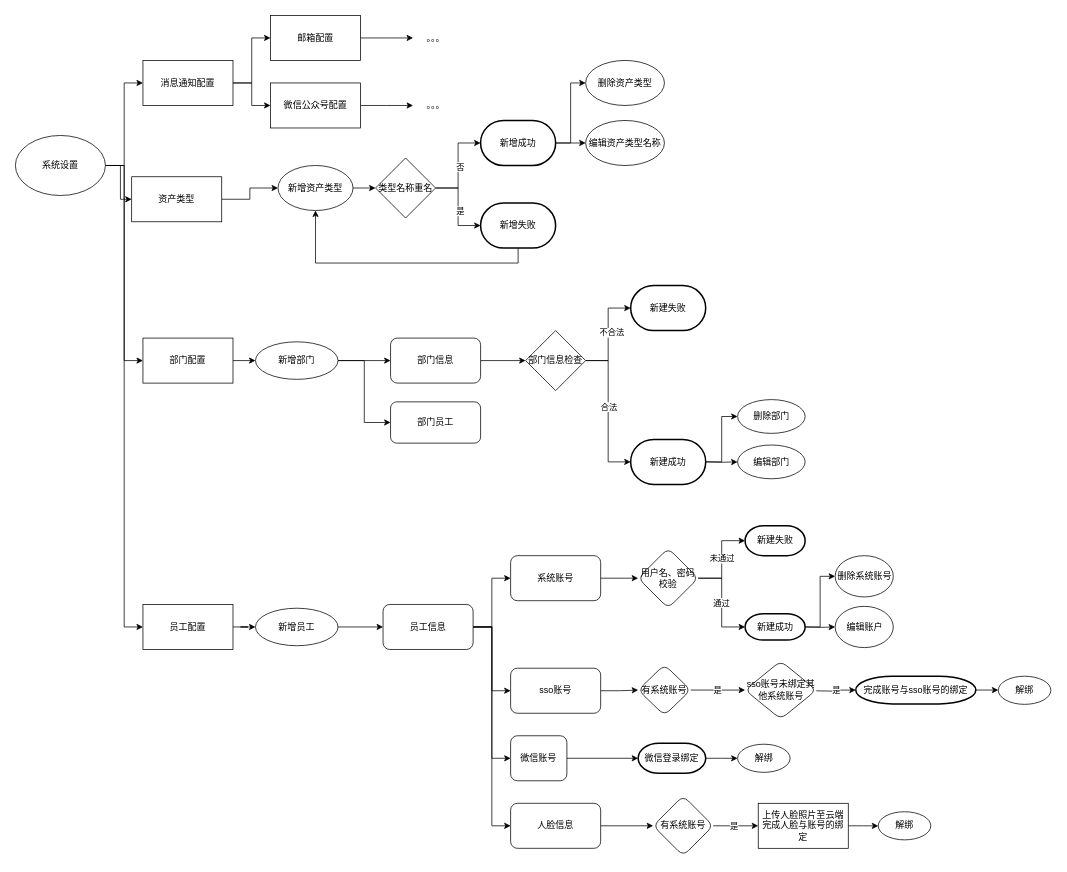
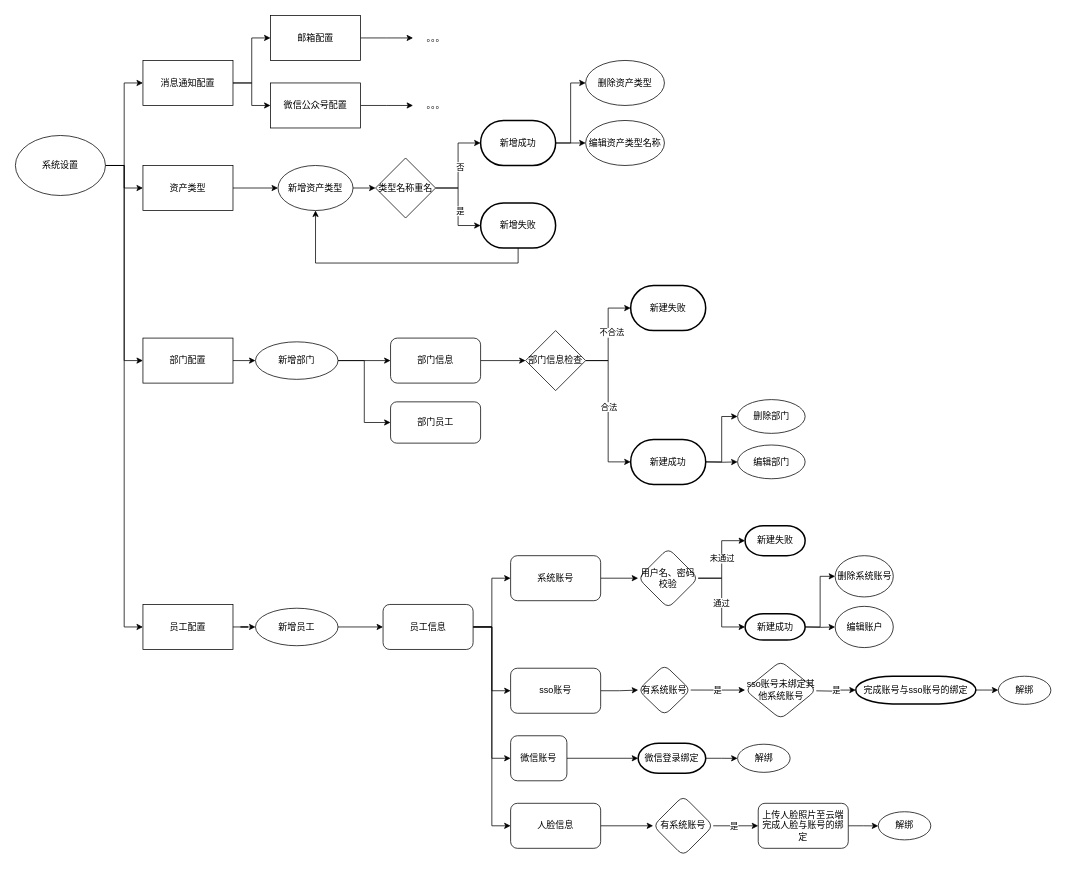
node "资产类型": moved (177, 199) -> (188, 188)
node "上传人脸照片至云端完成人脸与账号的绑定": shape rectangle -> rounded rectangle
